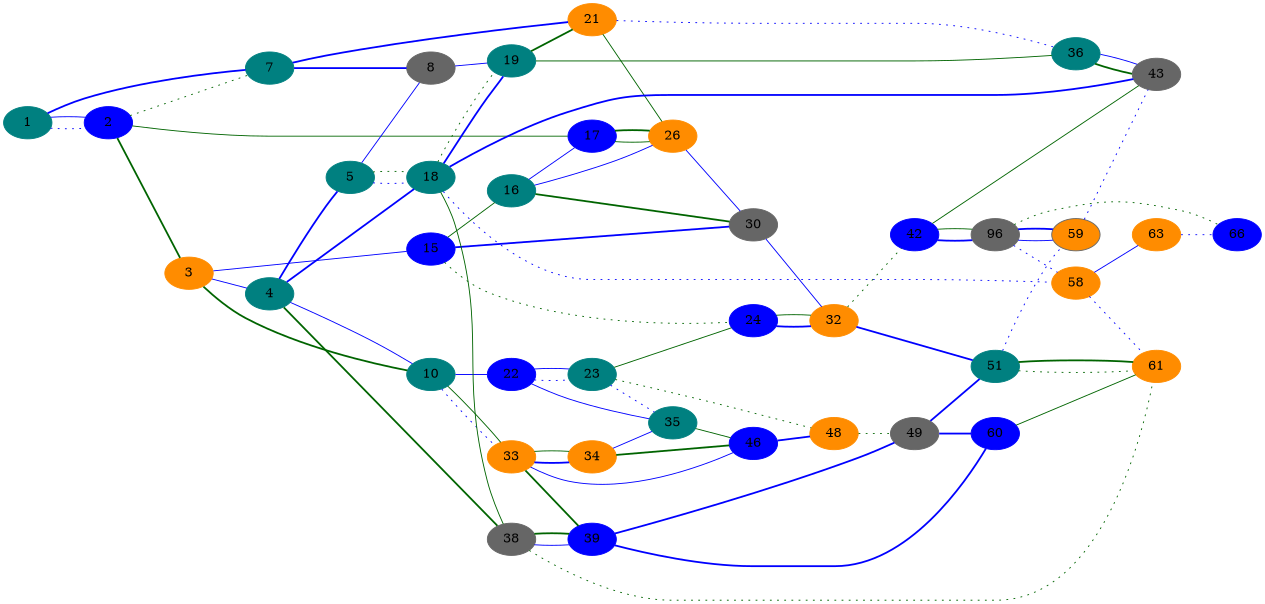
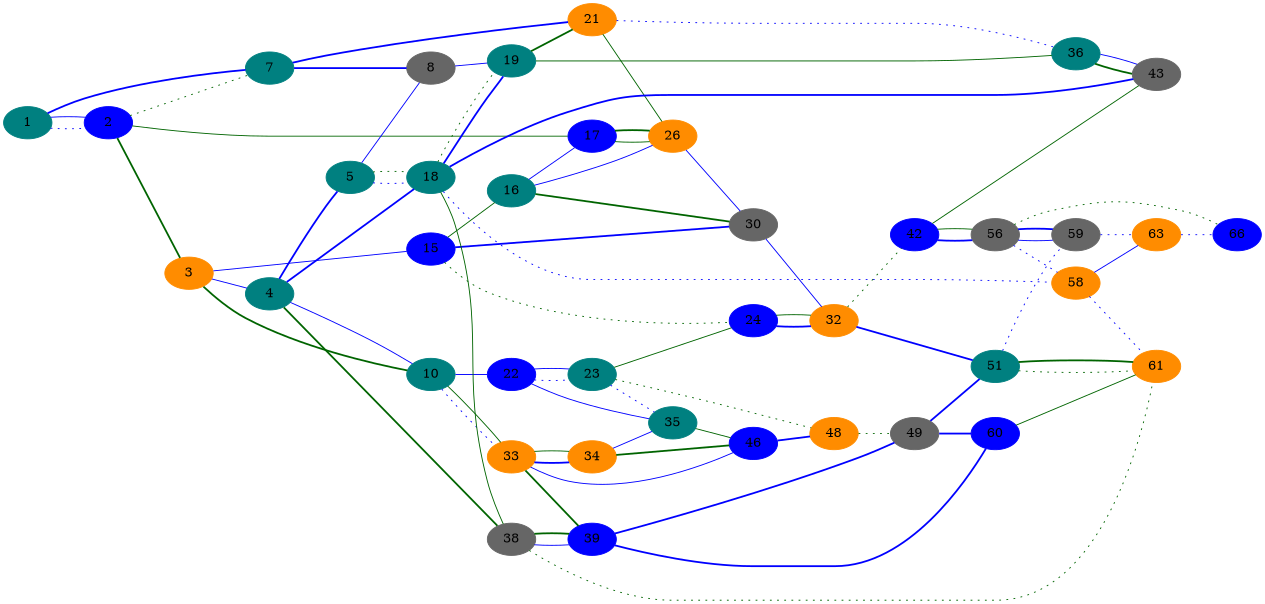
edge "43" -- "59": now "63" -- "59"
node "96": label "96" -> "56"
node "59": fillcolor darkorange -> gray40
